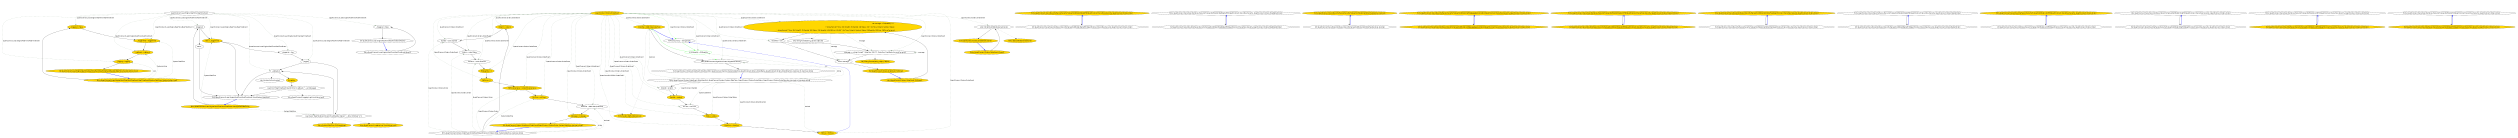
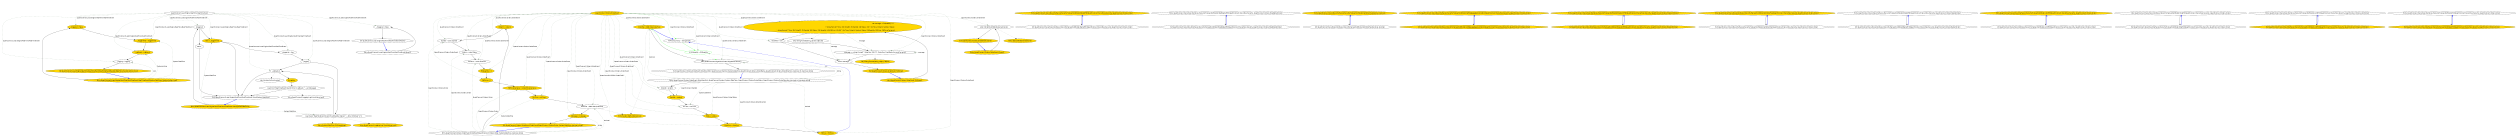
node "_logging = logging": fillcolor gold -> white
